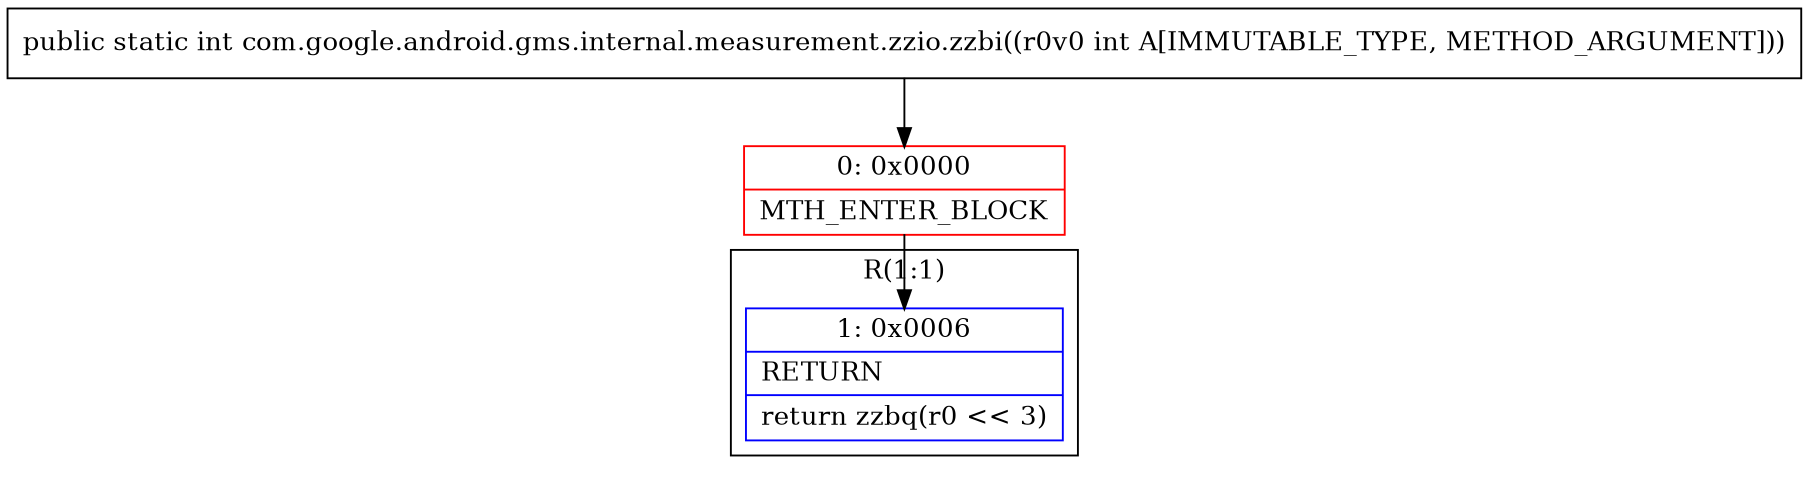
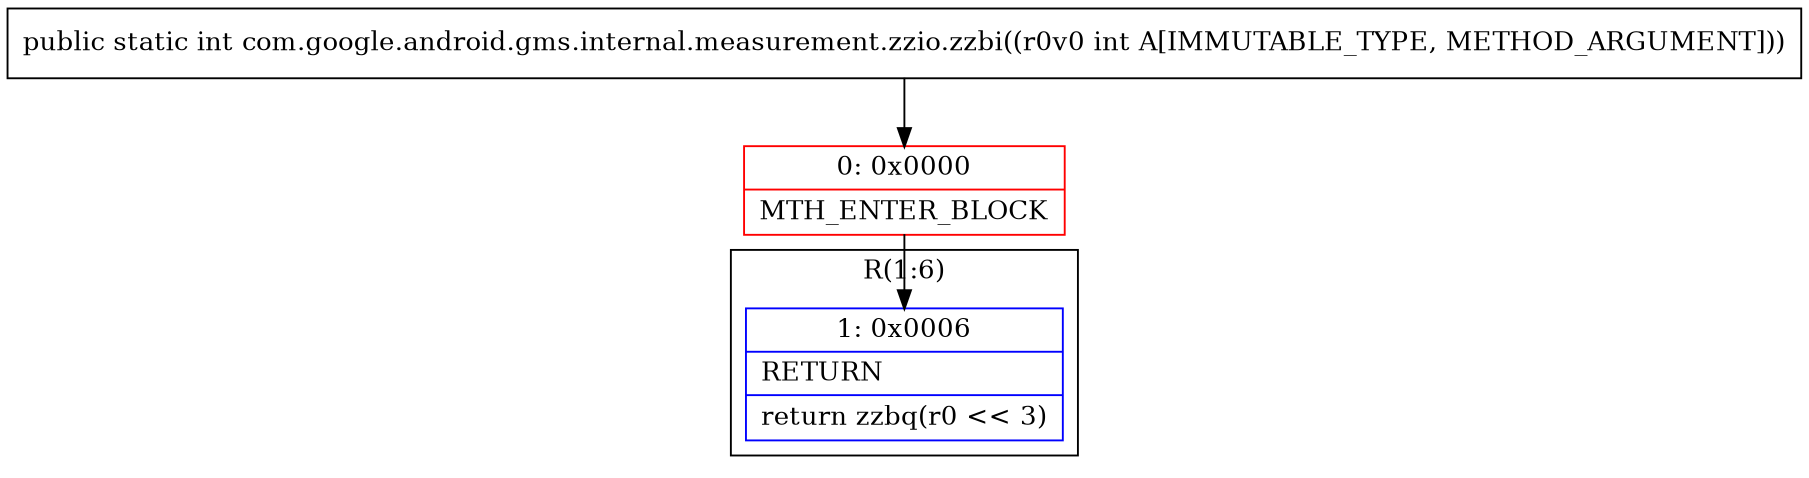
cluster "R(1:1)": label "R(1:1)" -> "R(1:6)"
